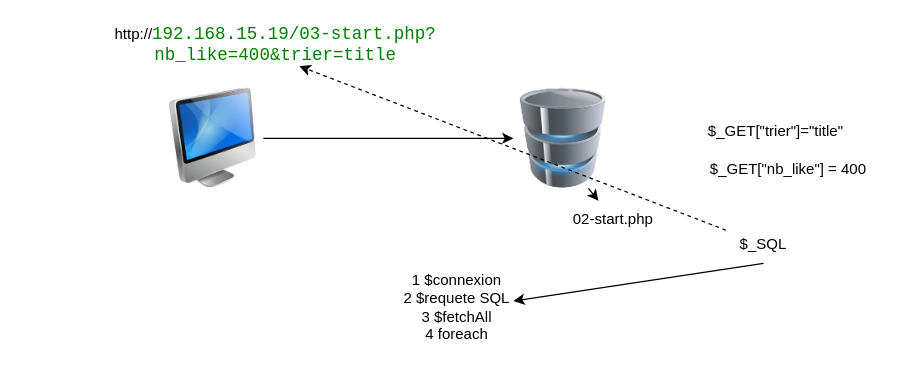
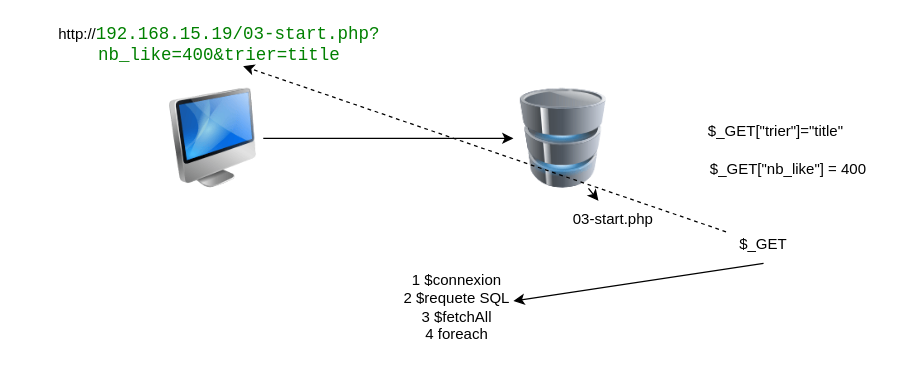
node "http://192.168.15.19/03-start.php?nb_like=400&trier=title": moved (276, 44) -> (219, 44)
node "02-start.php": label "02-start.php" -> "03-start.php"
node "$_SQL": label "$_SQL" -> "$_GET"
